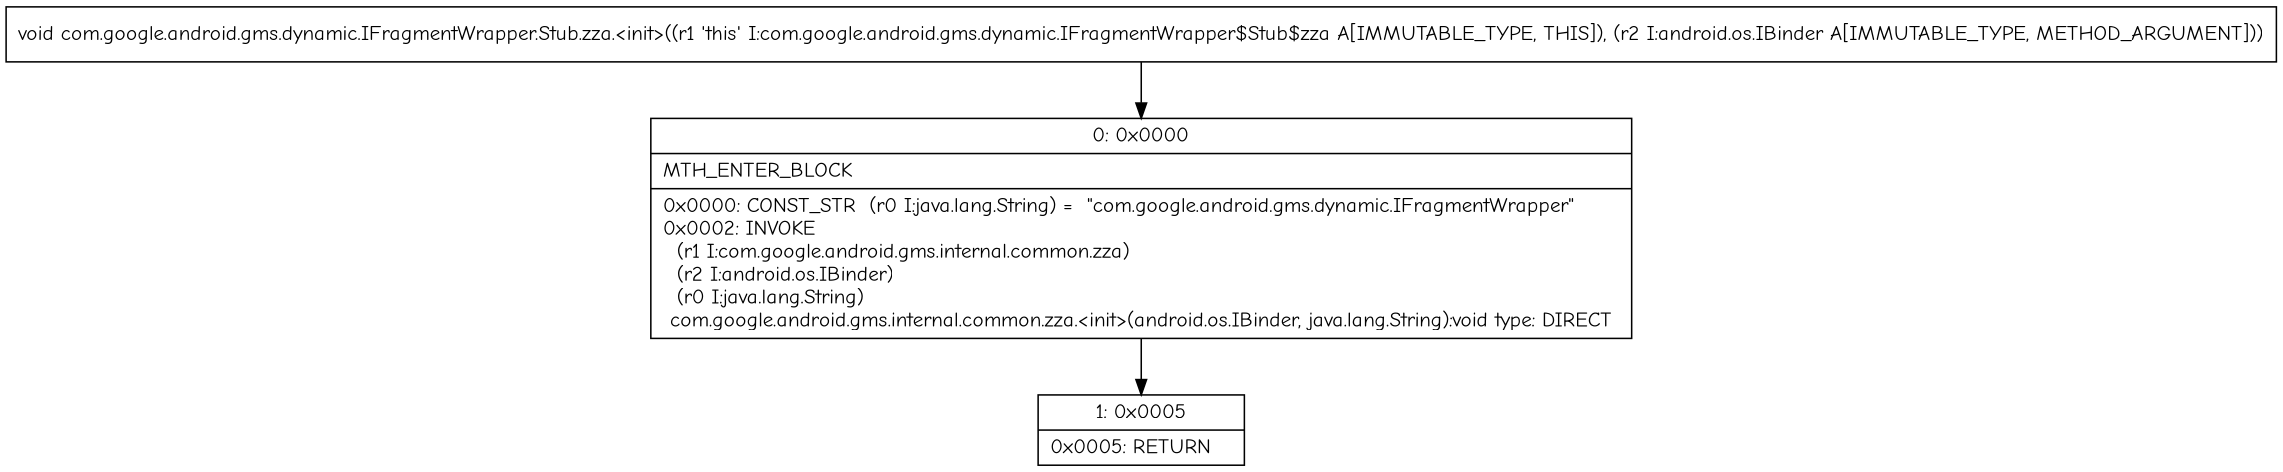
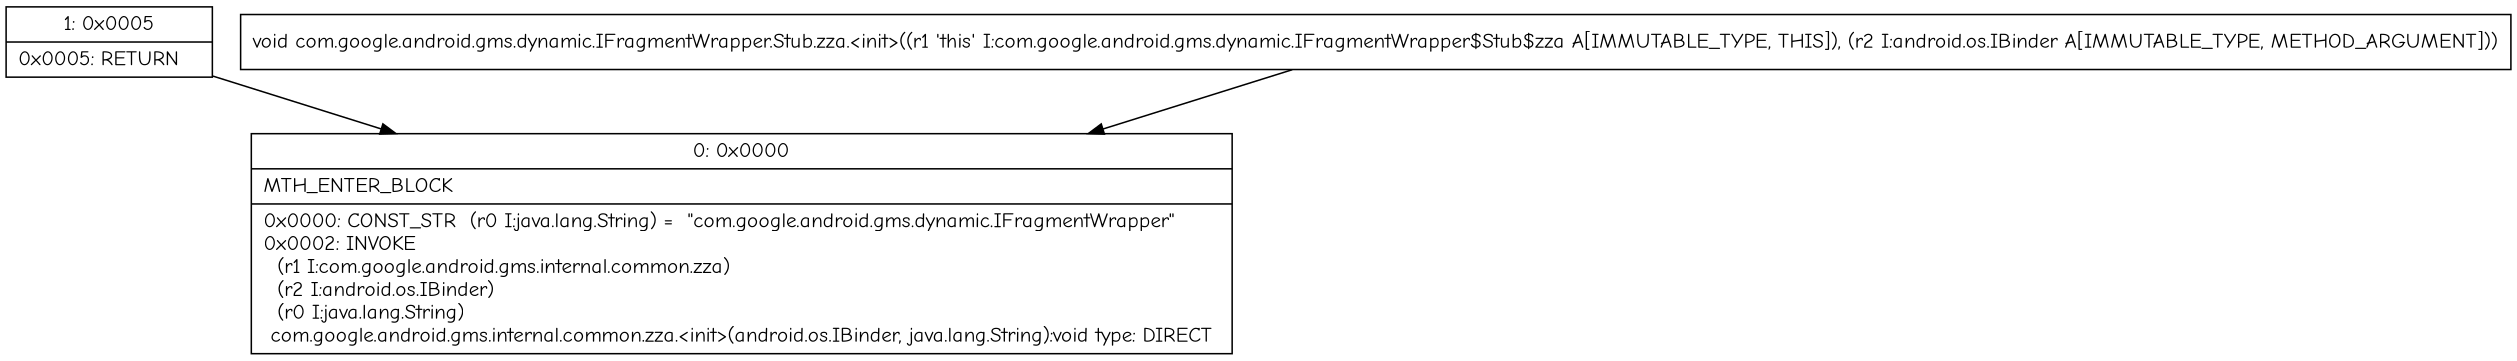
edge "0: 0x0000" -> "1: 0x0005": reversed
